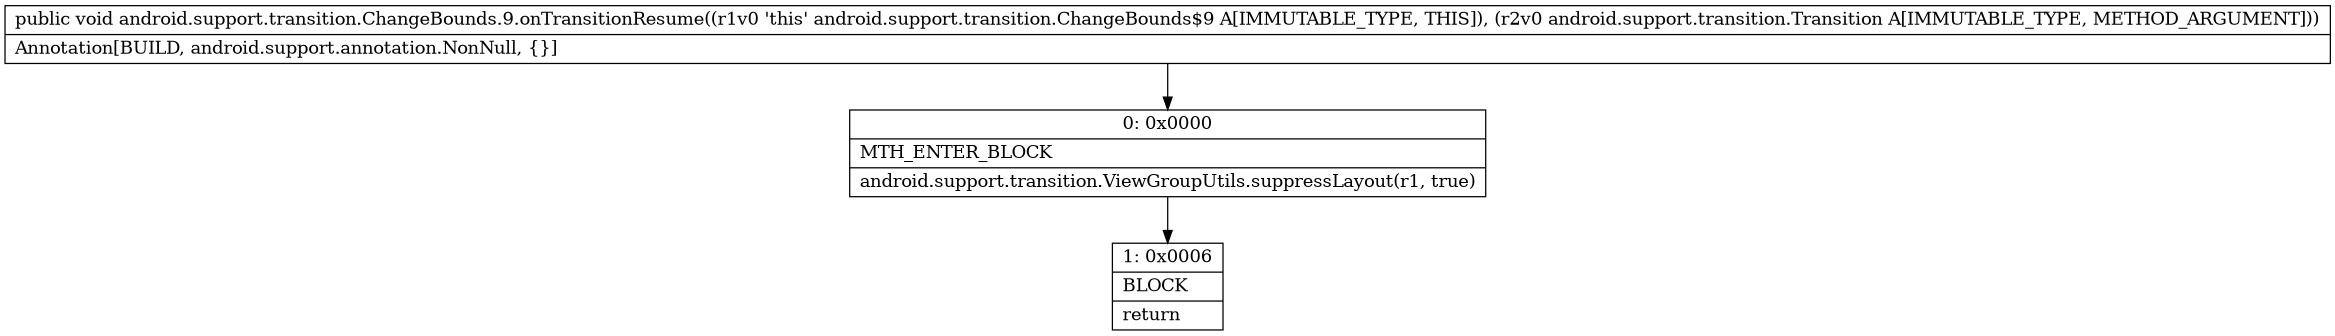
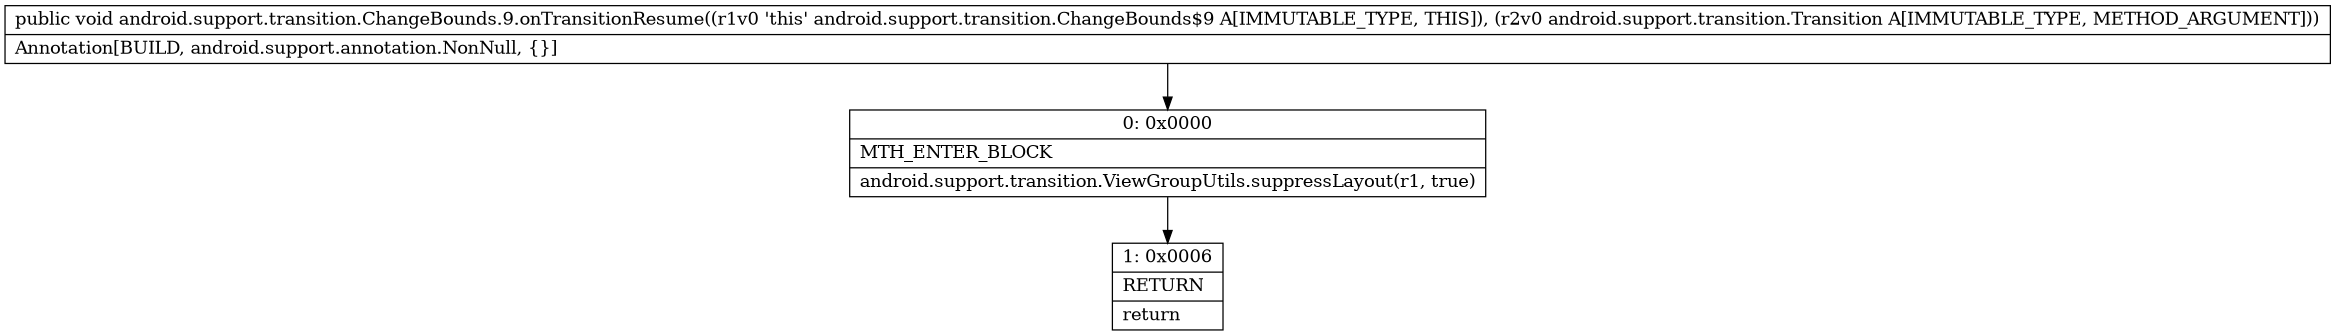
node "1: 0x0006": text "BLOCK" -> "RETURN"
